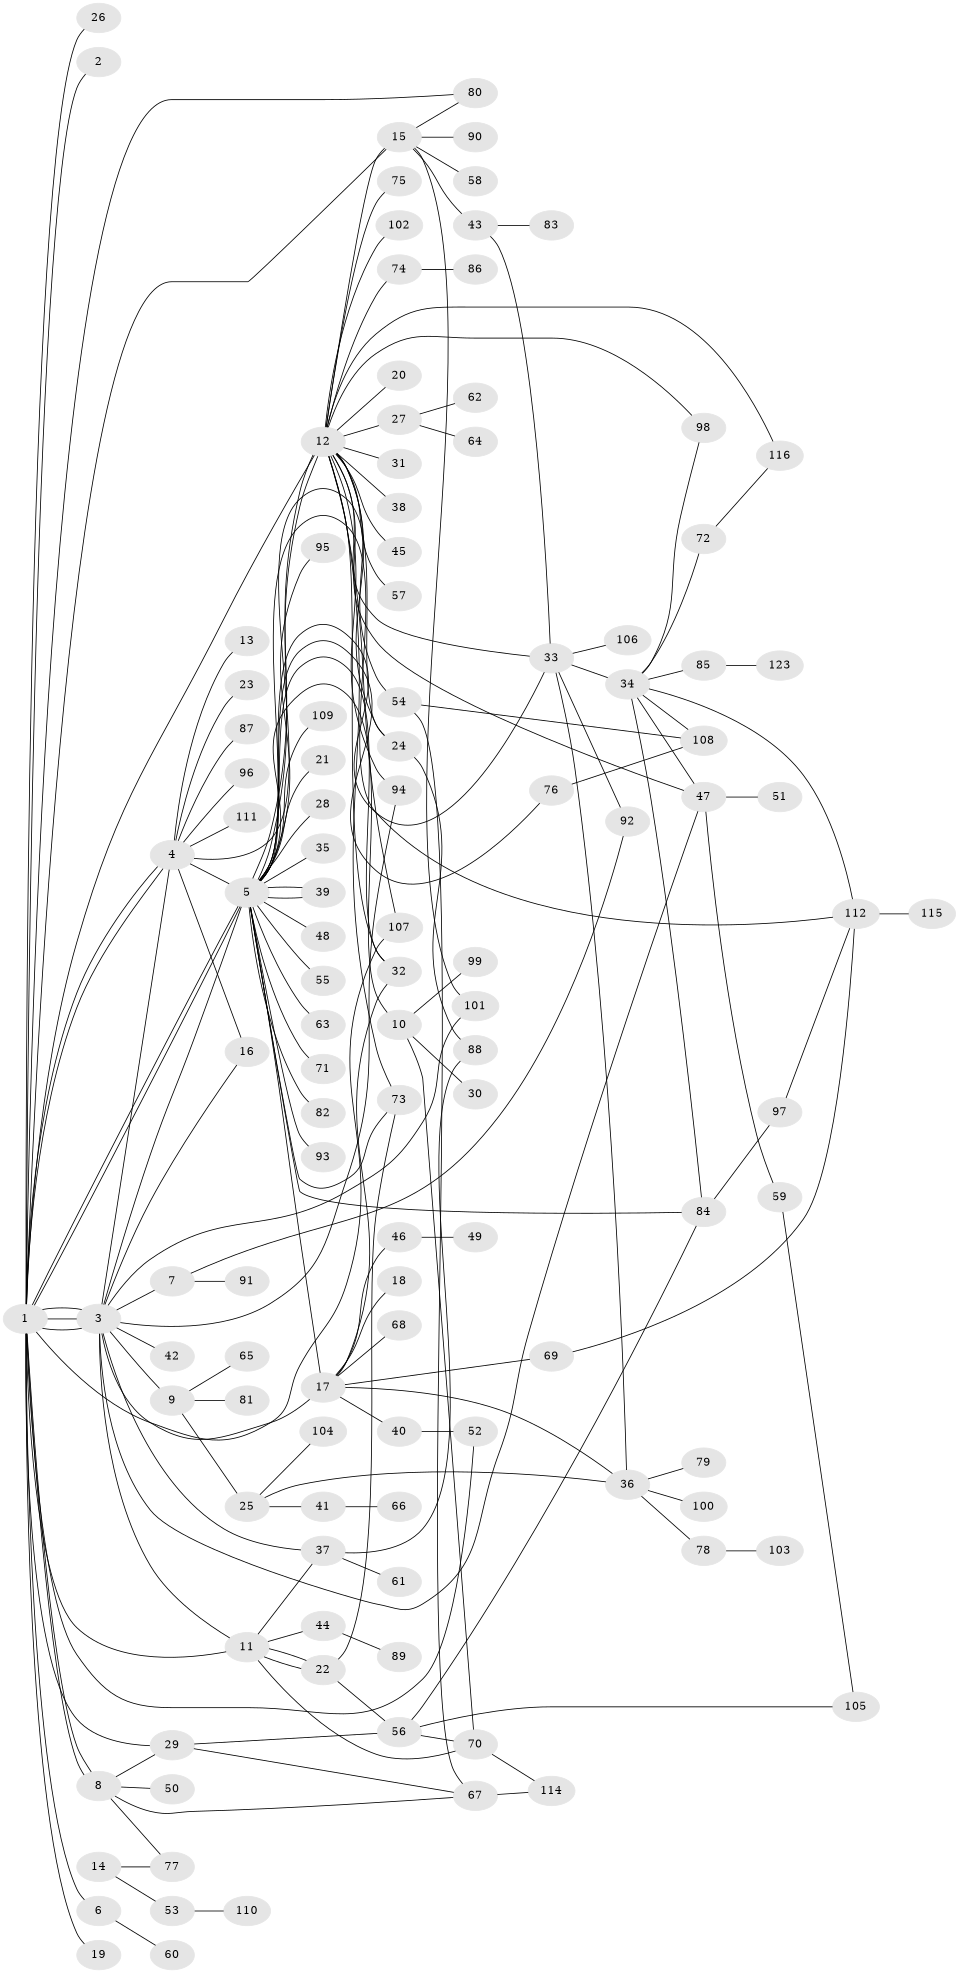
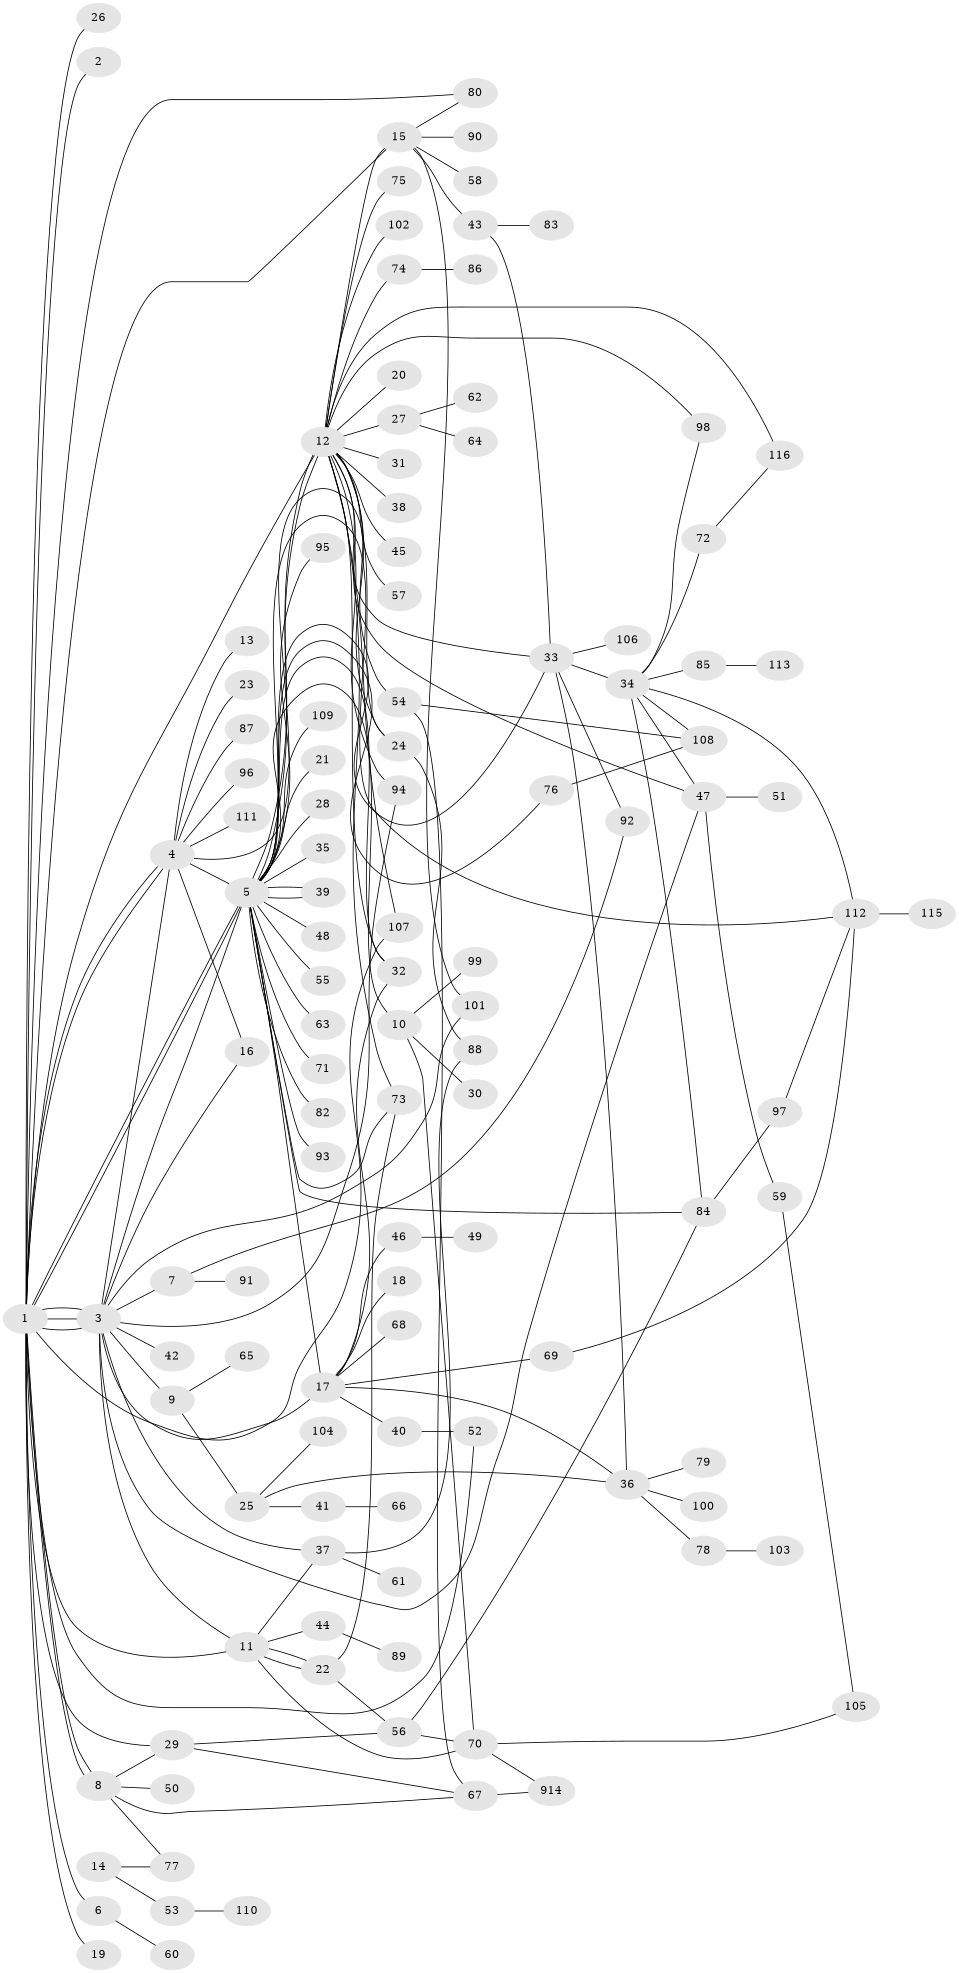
node "123": label "123" -> "113"
node "81": removed
edge "105" -- "56": now "105" -- "70"
node "114": label "114" -> "914"
